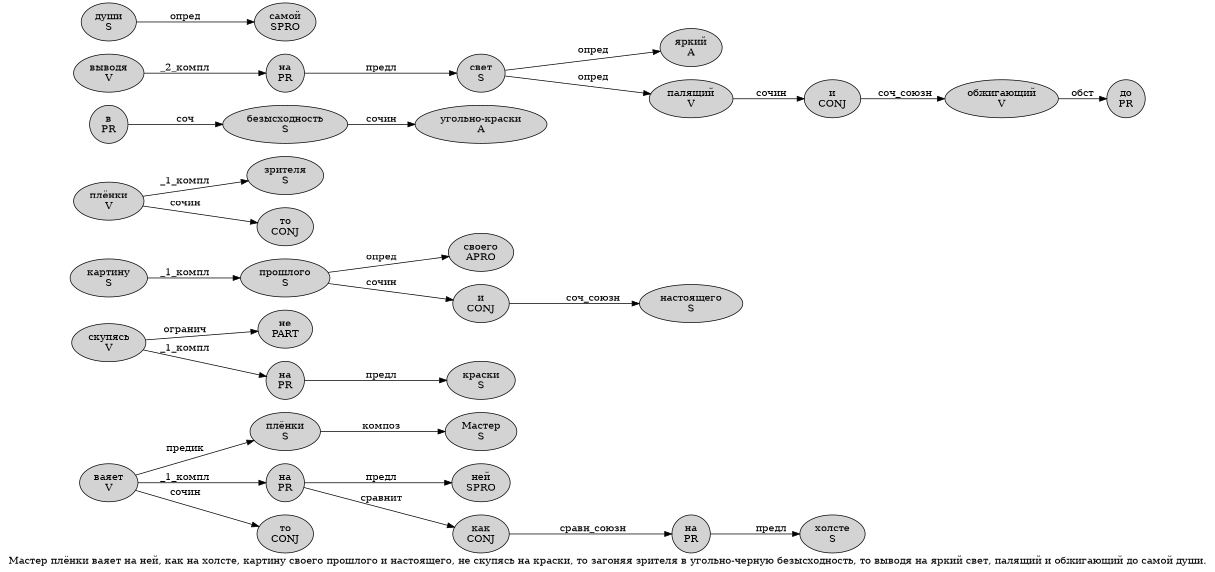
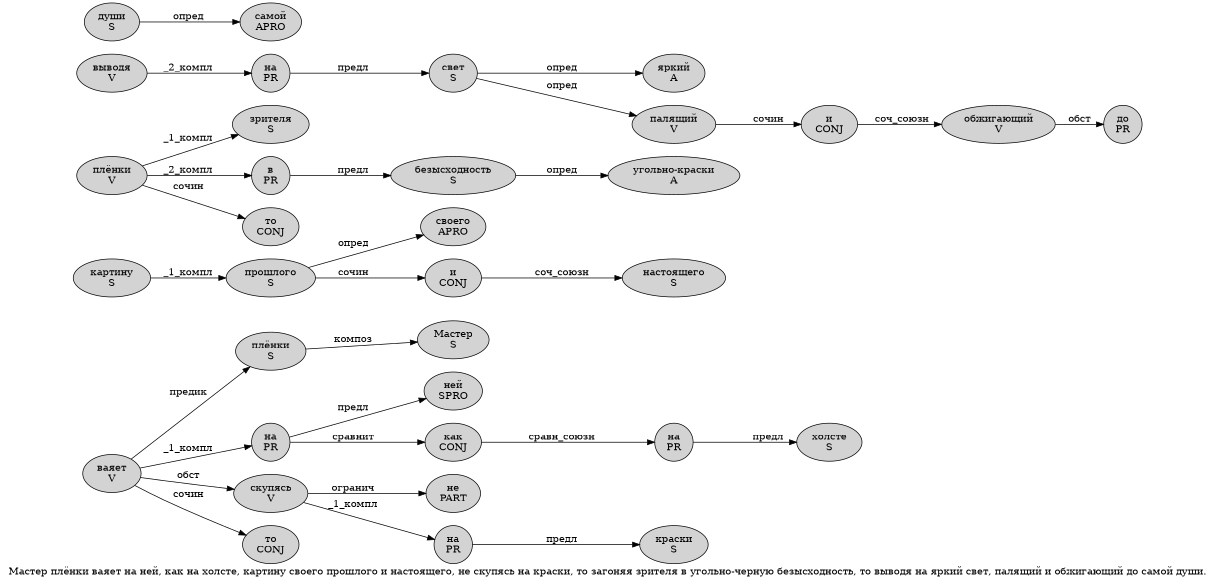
node "самой SPRO": label "самой SPRO" -> "самой APRO"
edge "в PR" -> "безысходность S": label "соч" -> "предл"
edge "безысходность S" -> "угольно-краски A": label "сочин" -> "опред"
edge "плёнки V" -> "в PR": added, label "_2_компл"
edge "ваяет V" -> "скупясь V": added, label "обст"
